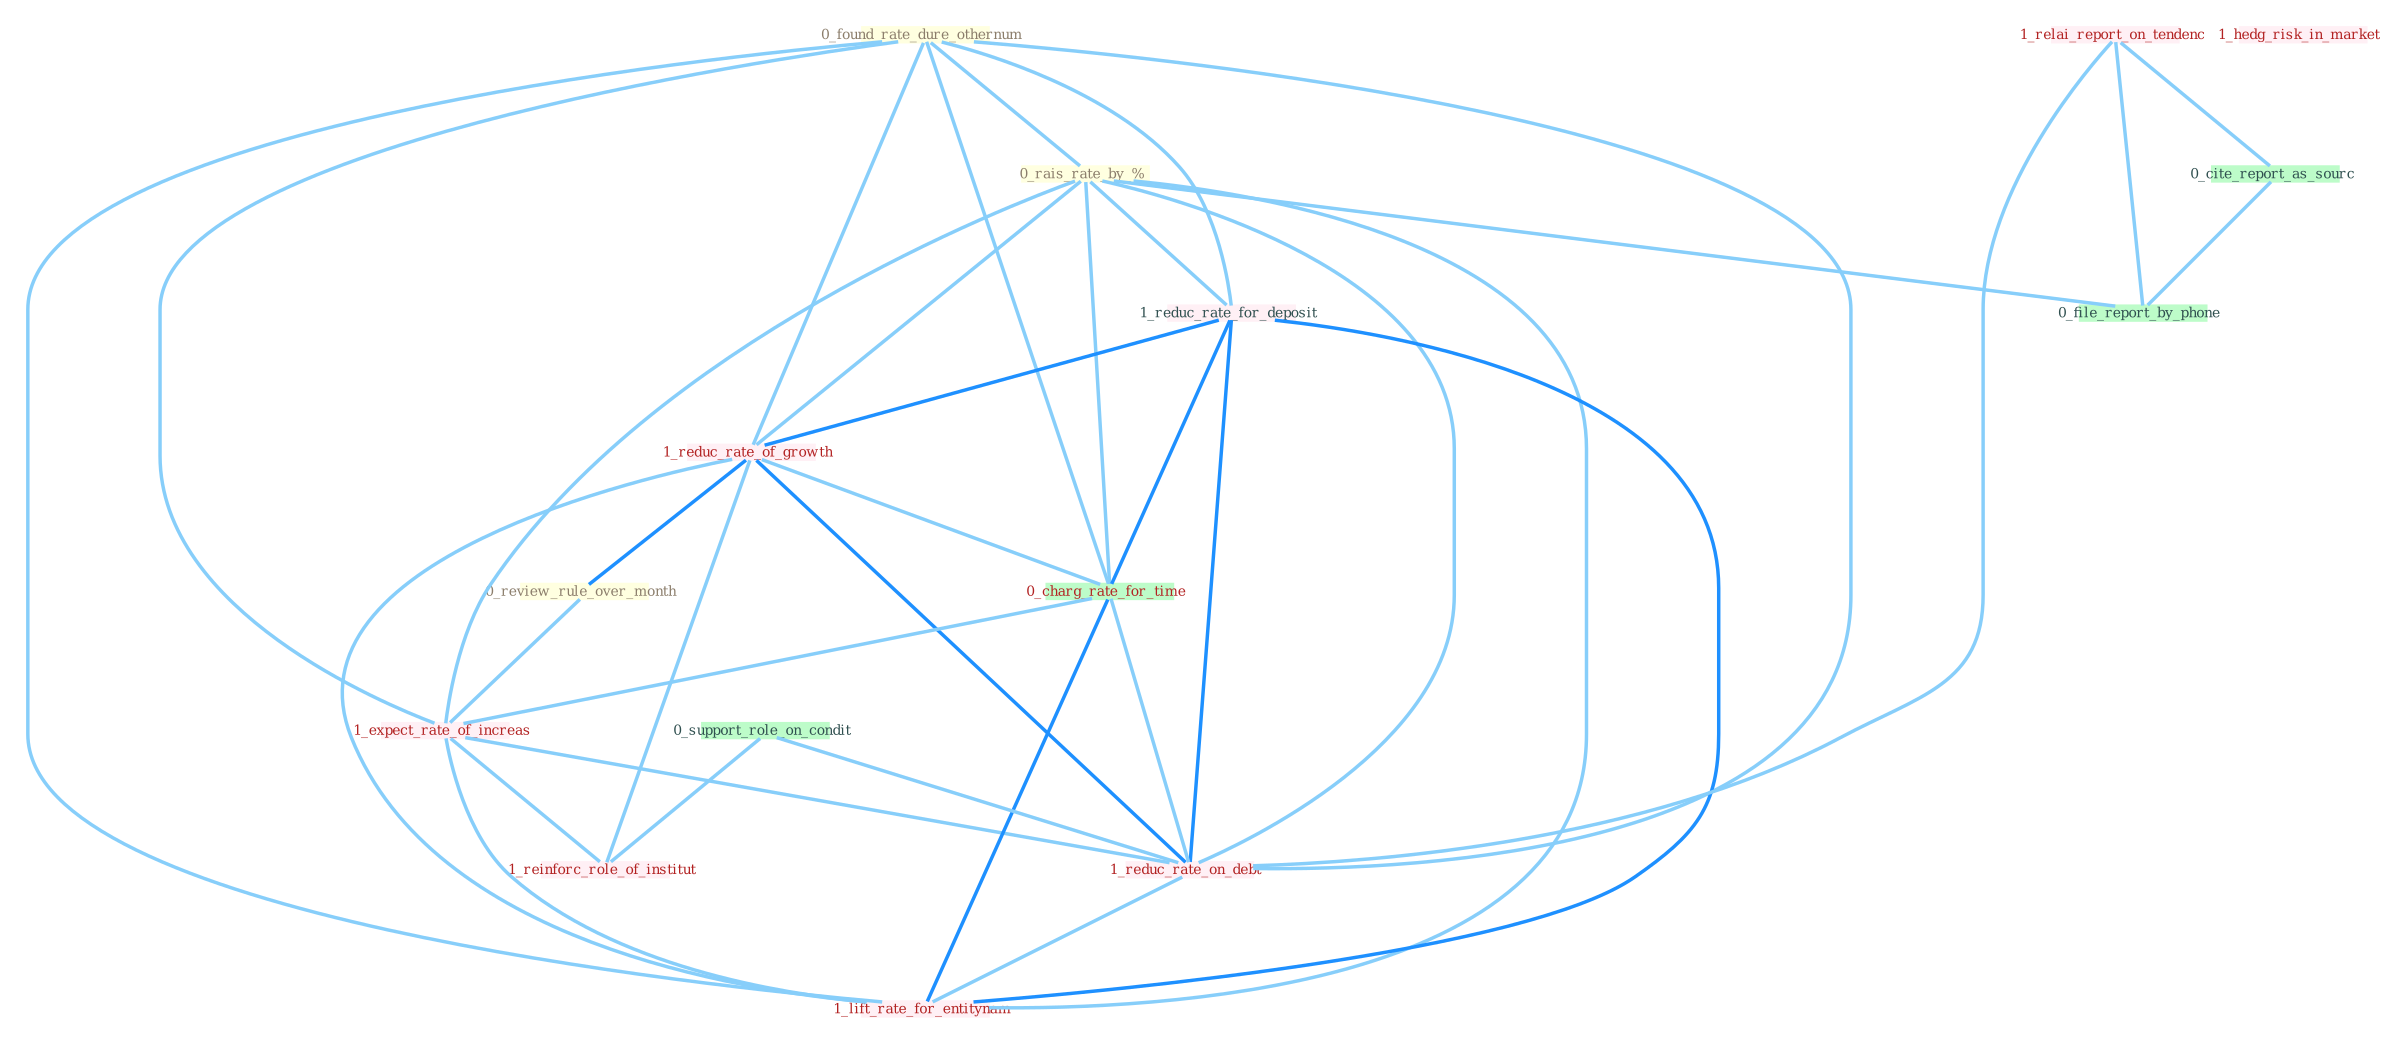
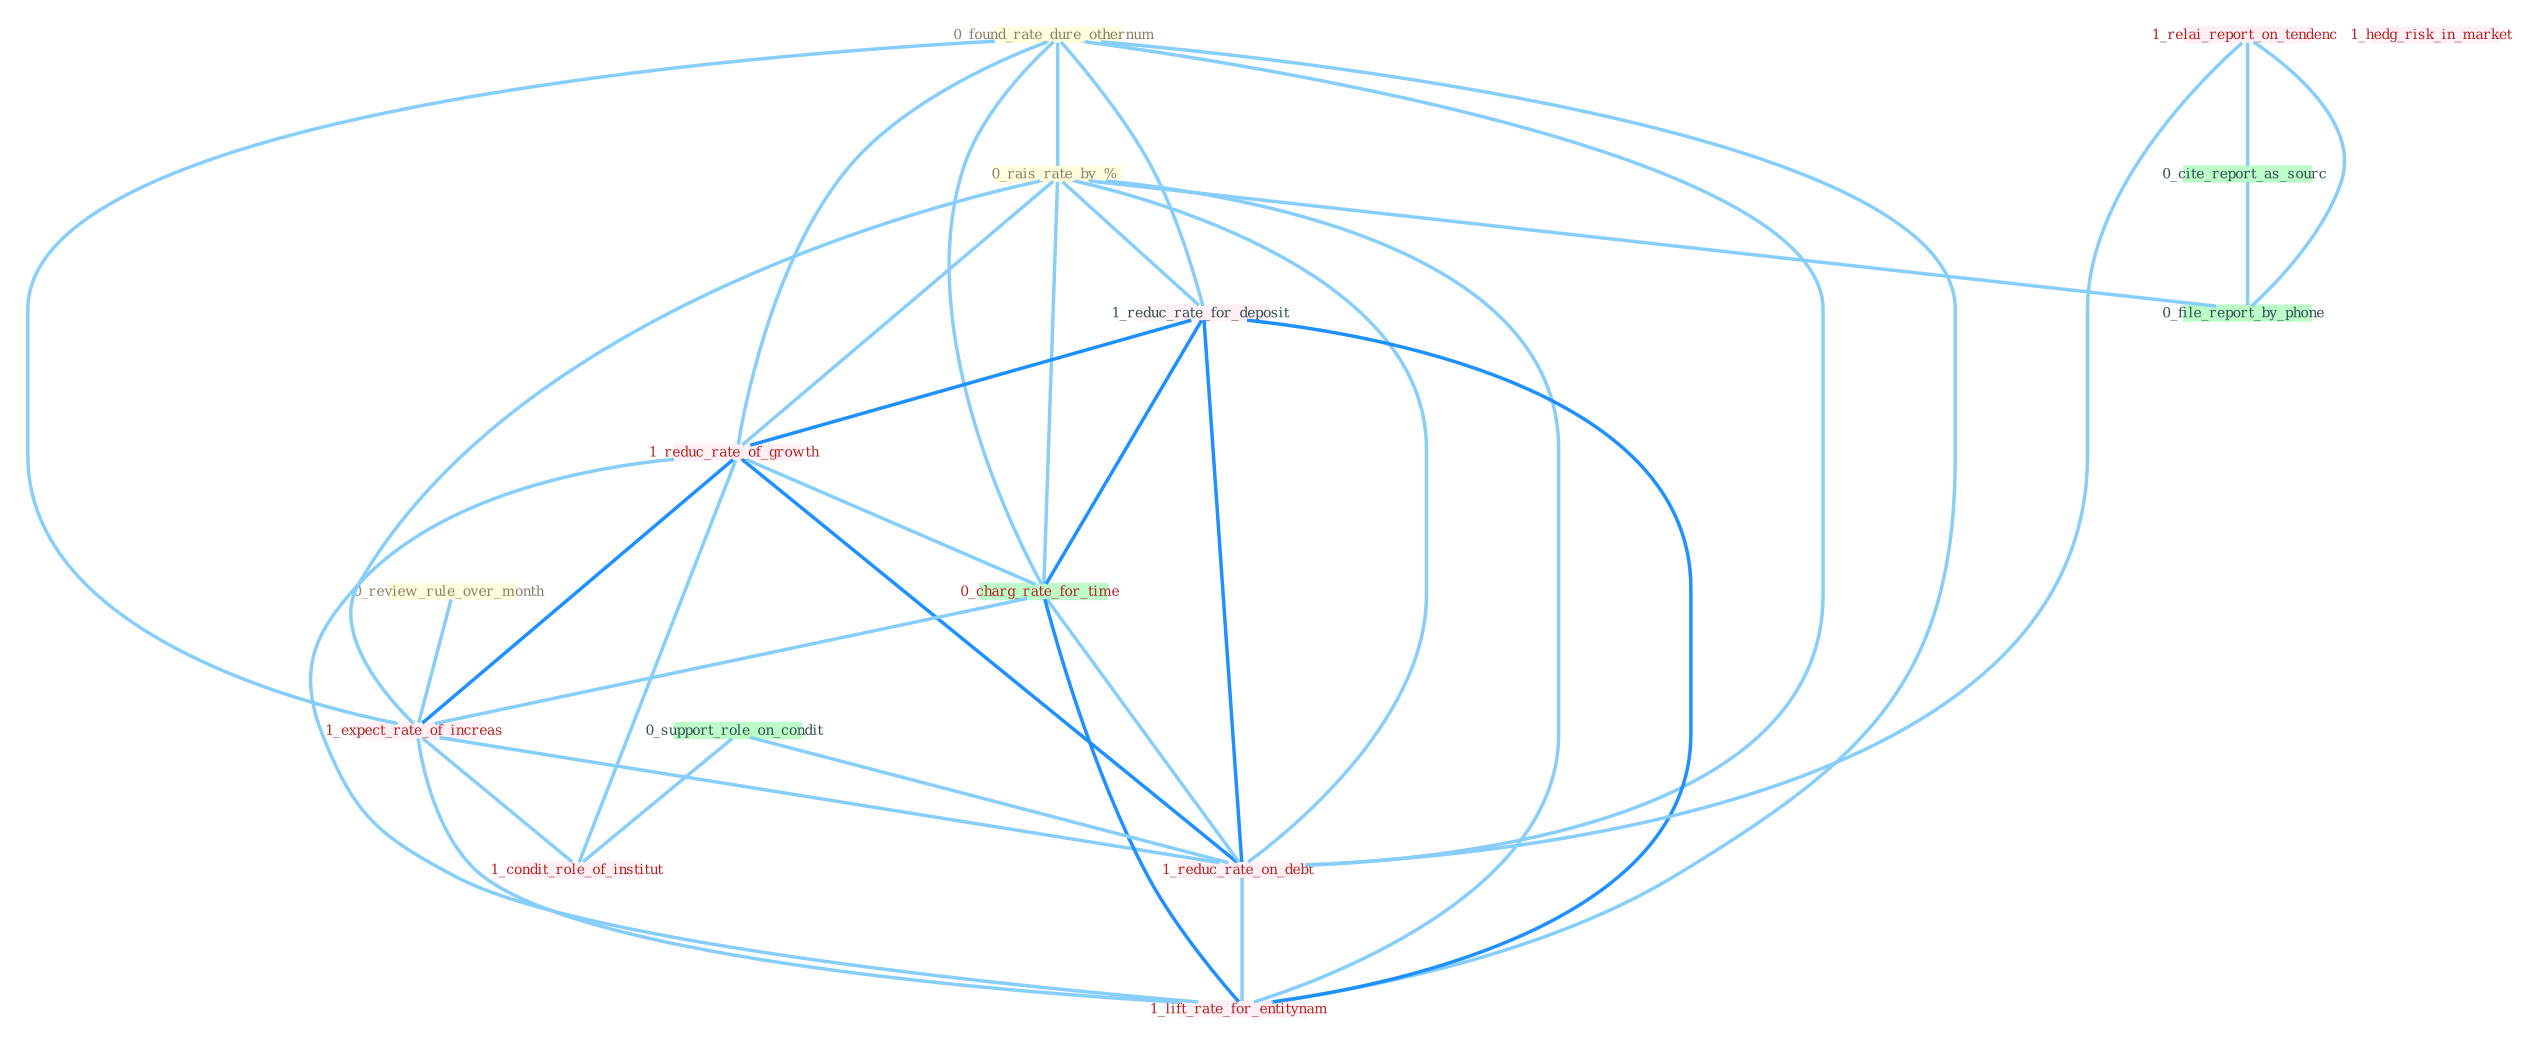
edge "1_reduc_rate_of_growth" -- "0_review_rule_over_month": now "1_reduc_rate_of_growth" -- "1_expect_rate_of_increas"
node "1_reinforc_role_of_institut": label "1_reinforc_role_of_institut" -> "1_condit_role_of_institut"
